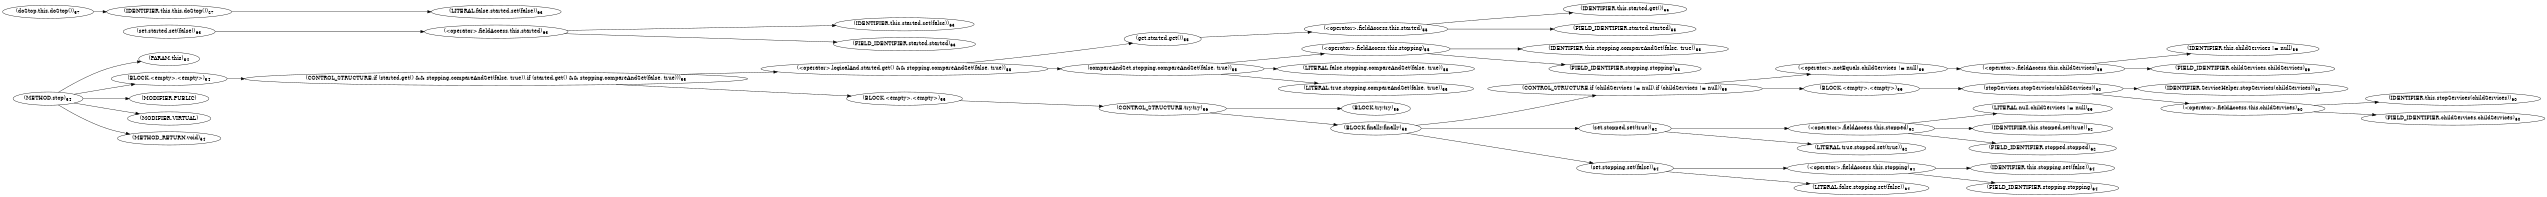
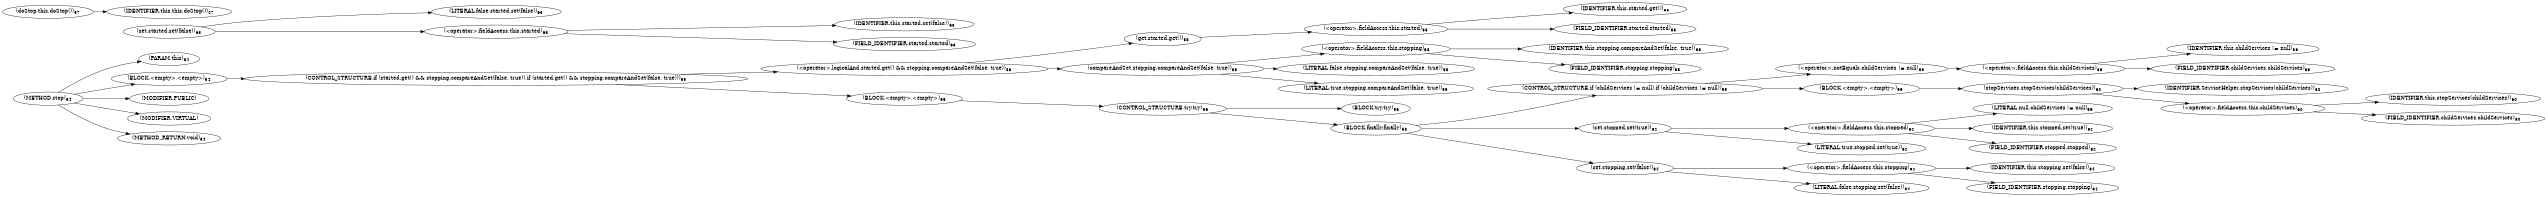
edge "(IDENTIFIER,this,this.doStop())" -> "(LITERAL,false,started.set(false))": now "(set,started.set(false))" -> "(LITERAL,false,started.set(false))"
